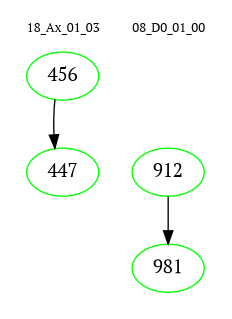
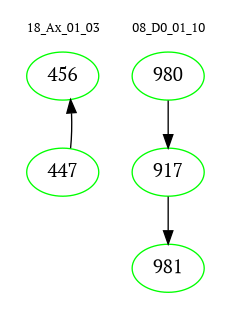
cluster "08_D0_01_00": label "08_D0_01_00" -> "08_D0_01_10"
node "980": added
edge "456" -> "447": reversed
node "912": label "912" -> "917"
